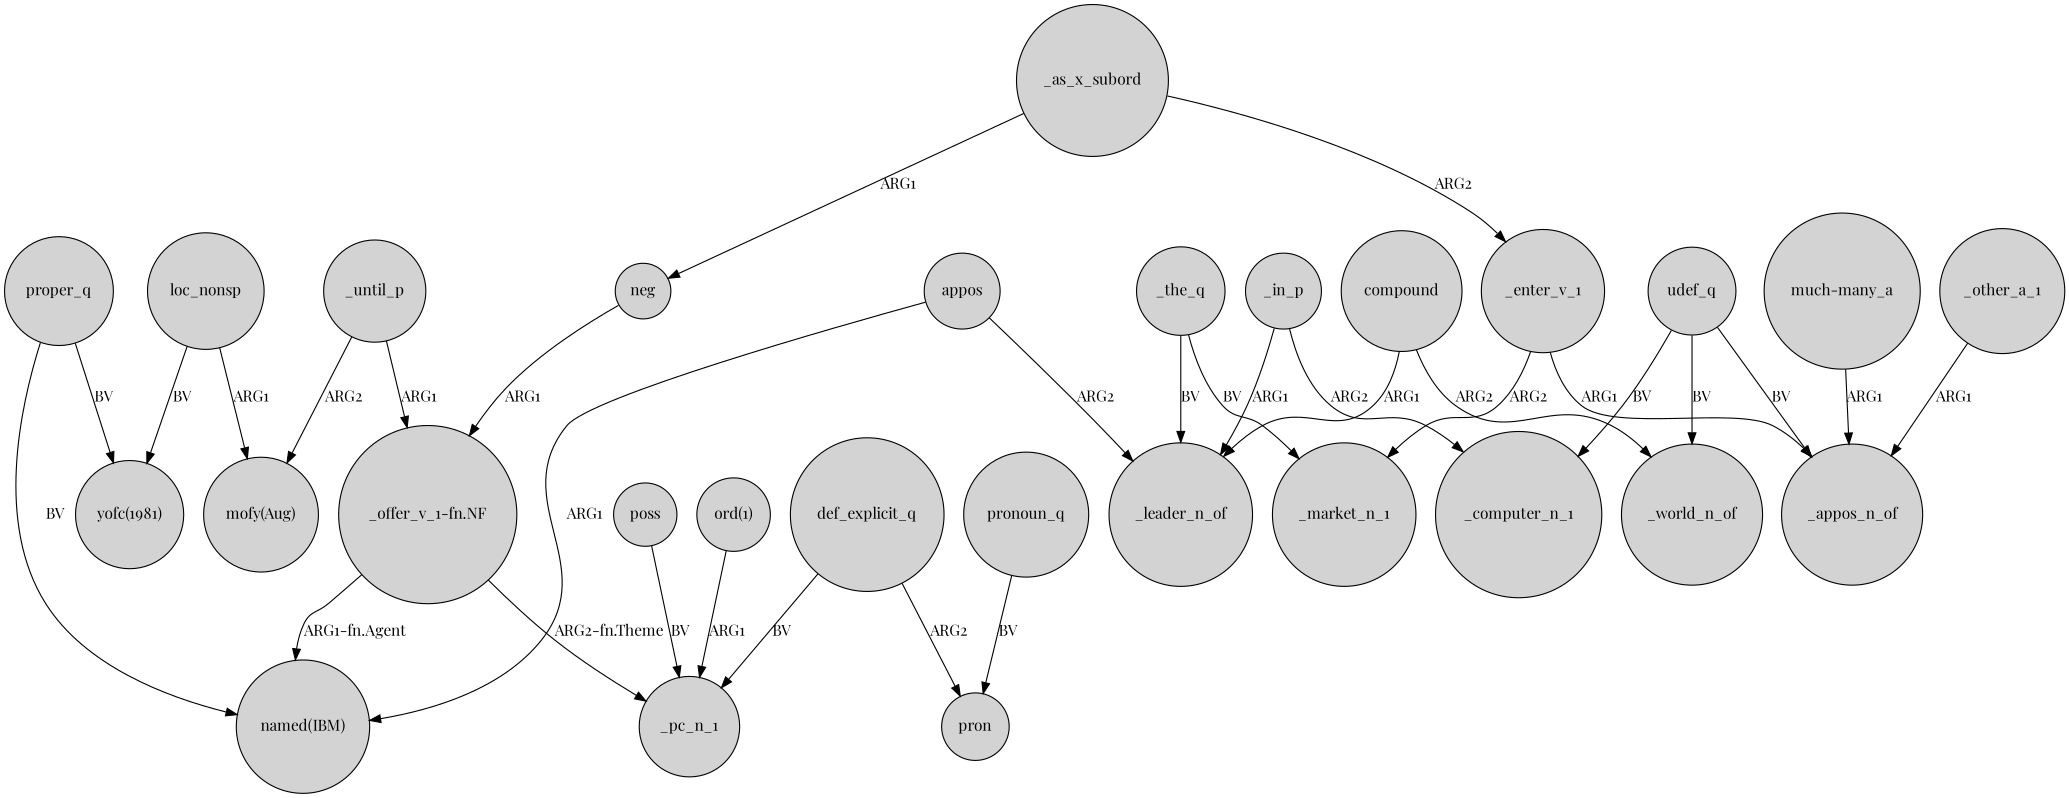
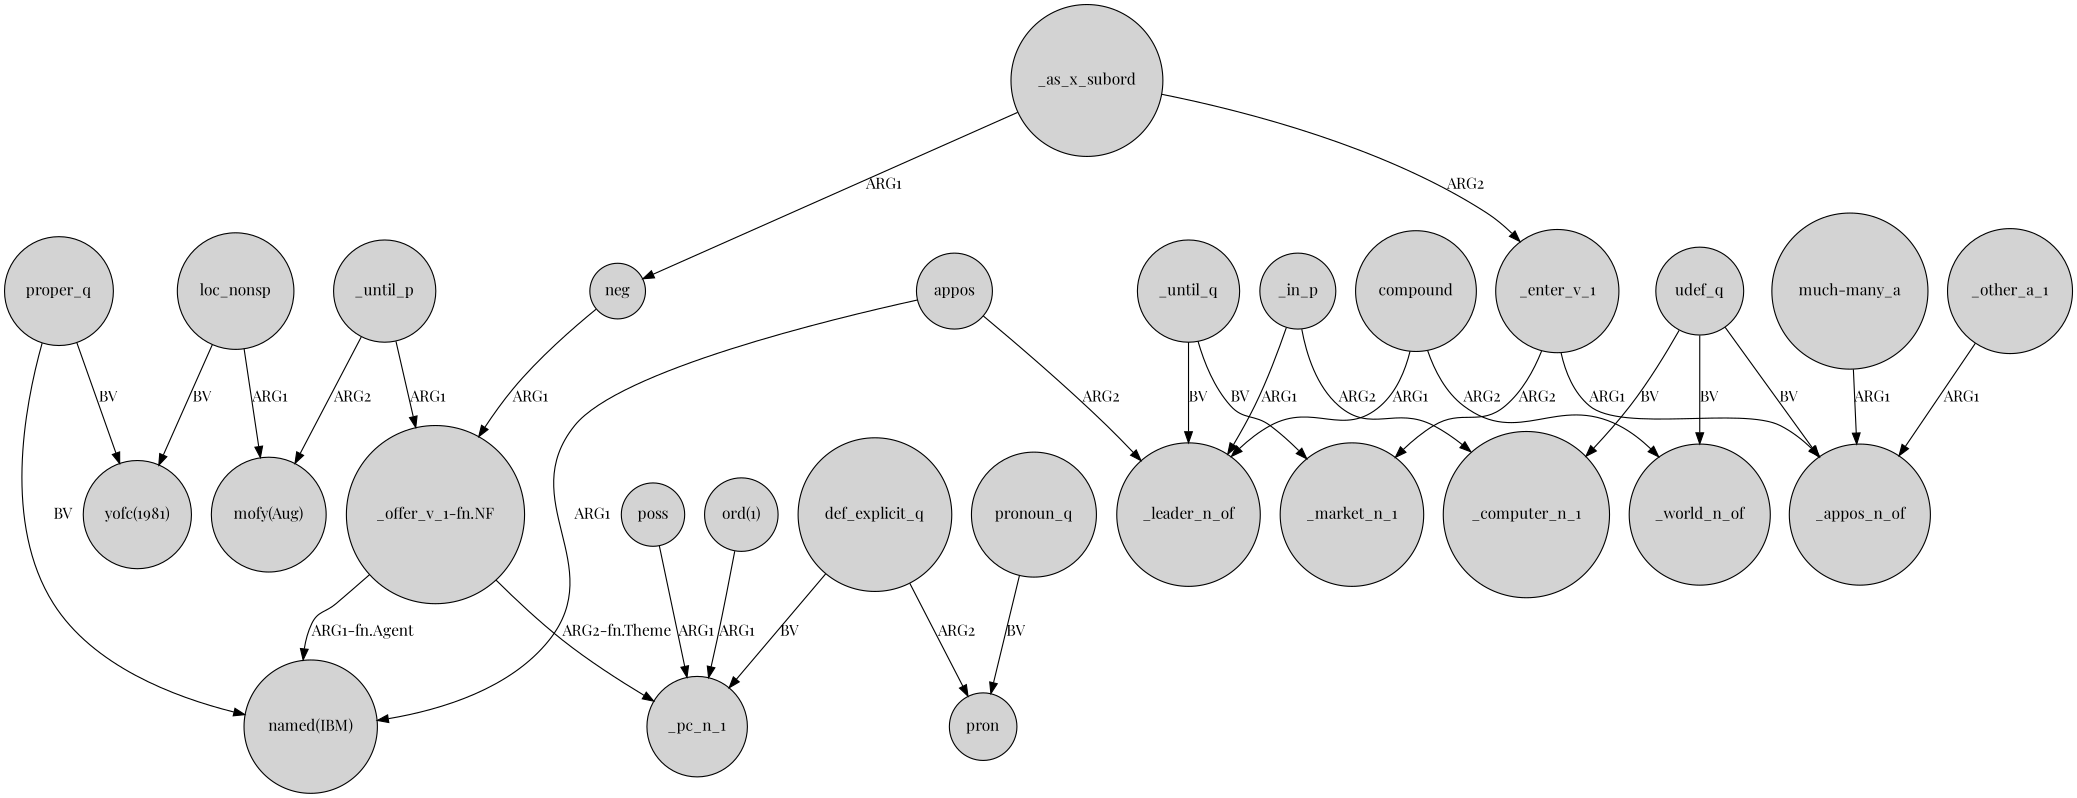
node "_the_q": label "_the_q" -> "_until_q"
edge "poss" -> "_pc_n_1": label "BV" -> "ARG1"
